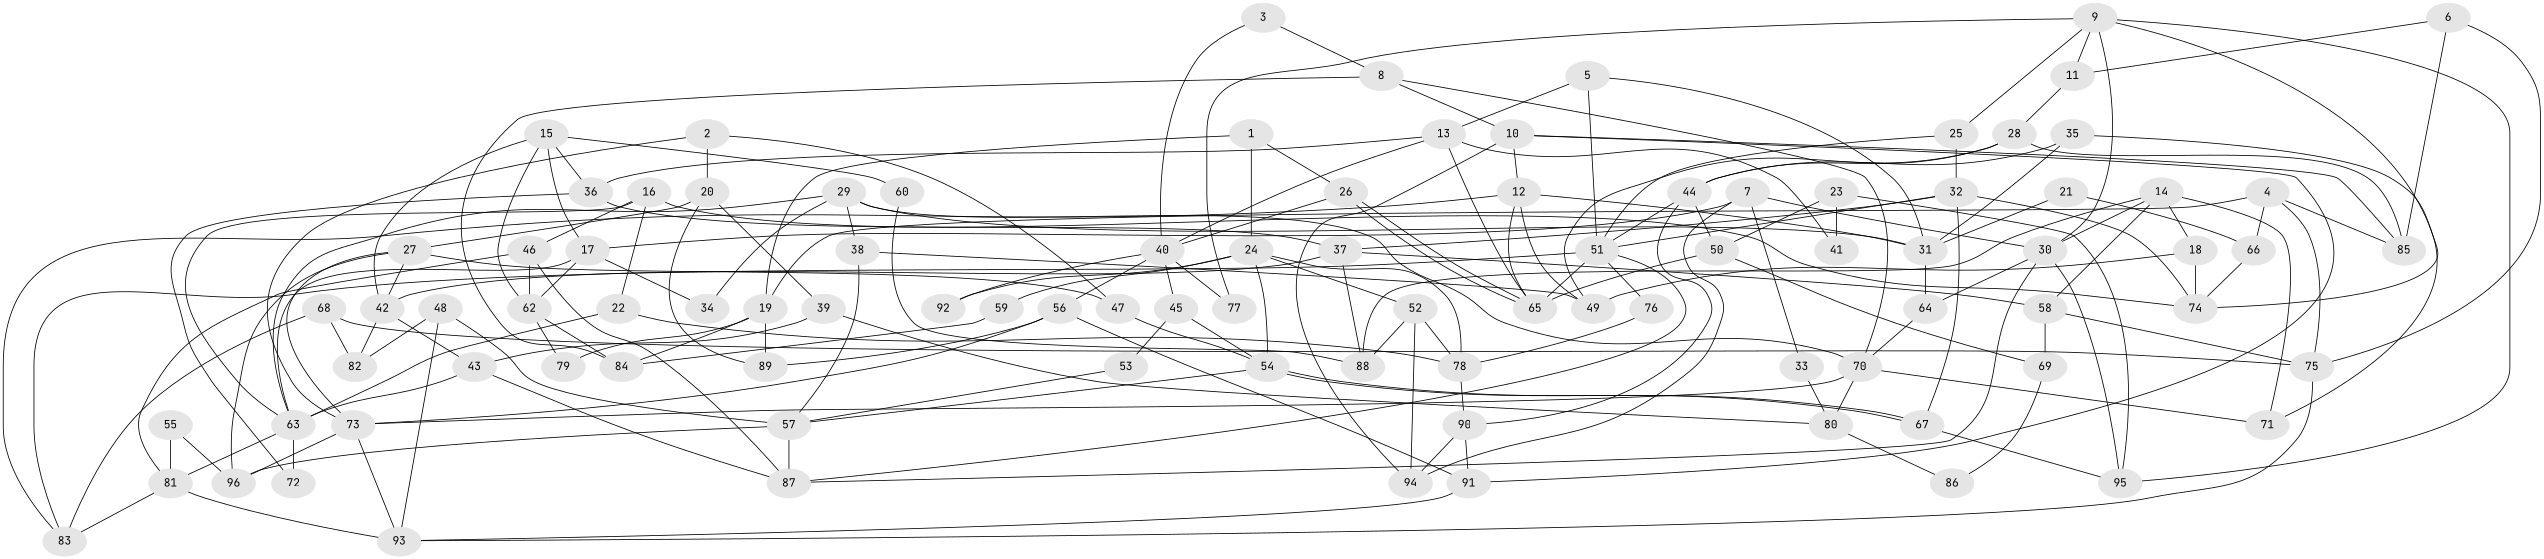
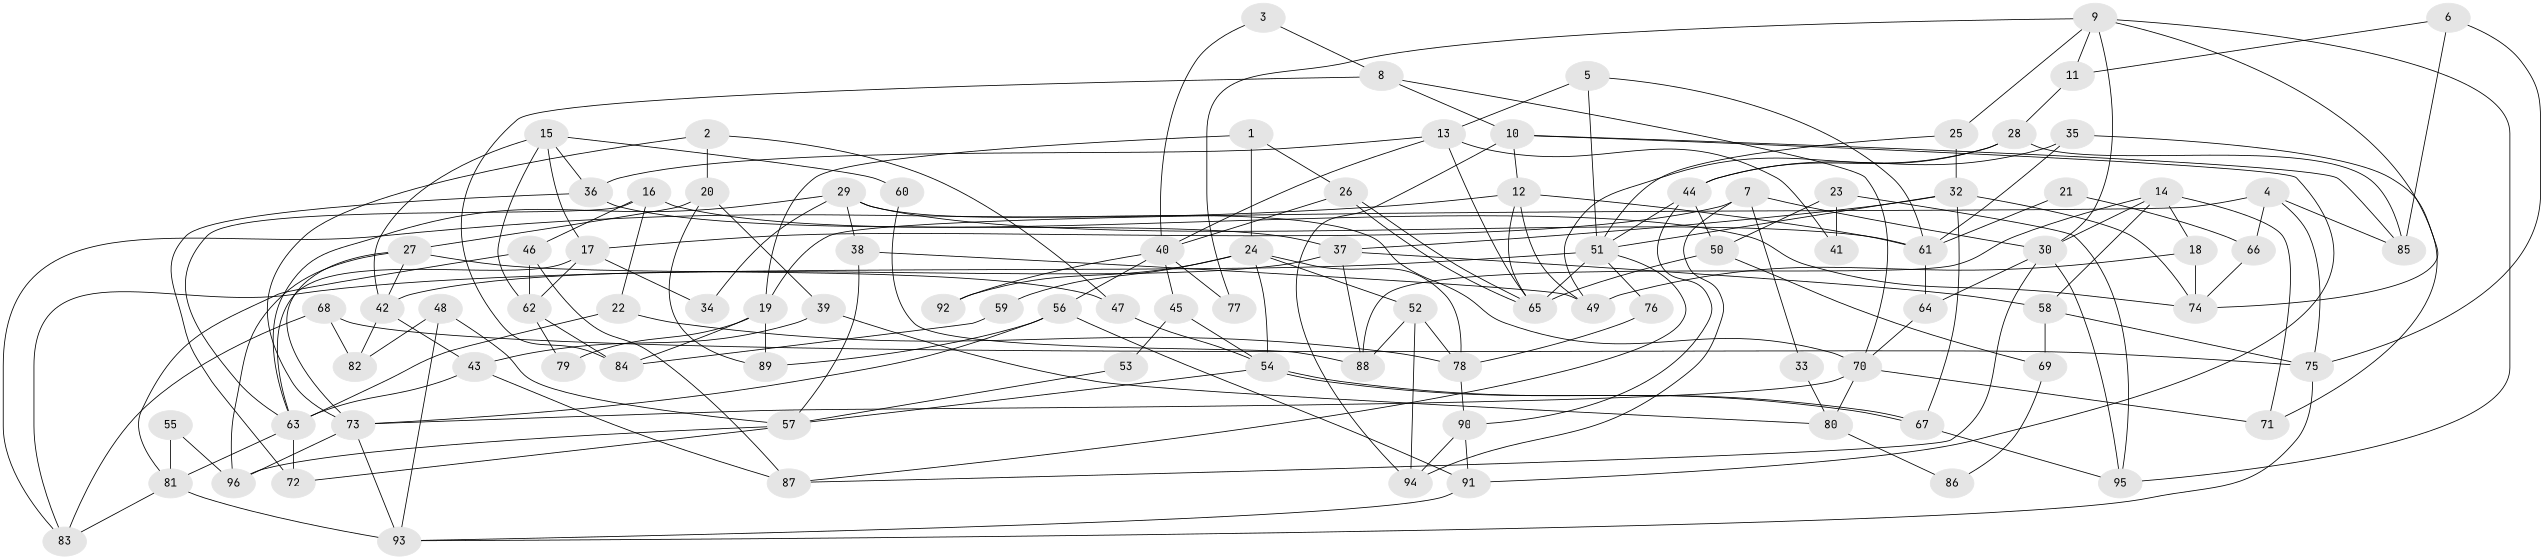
node "31": label "31" -> "61"
edge "57" -- "87": now "57" -- "72"
